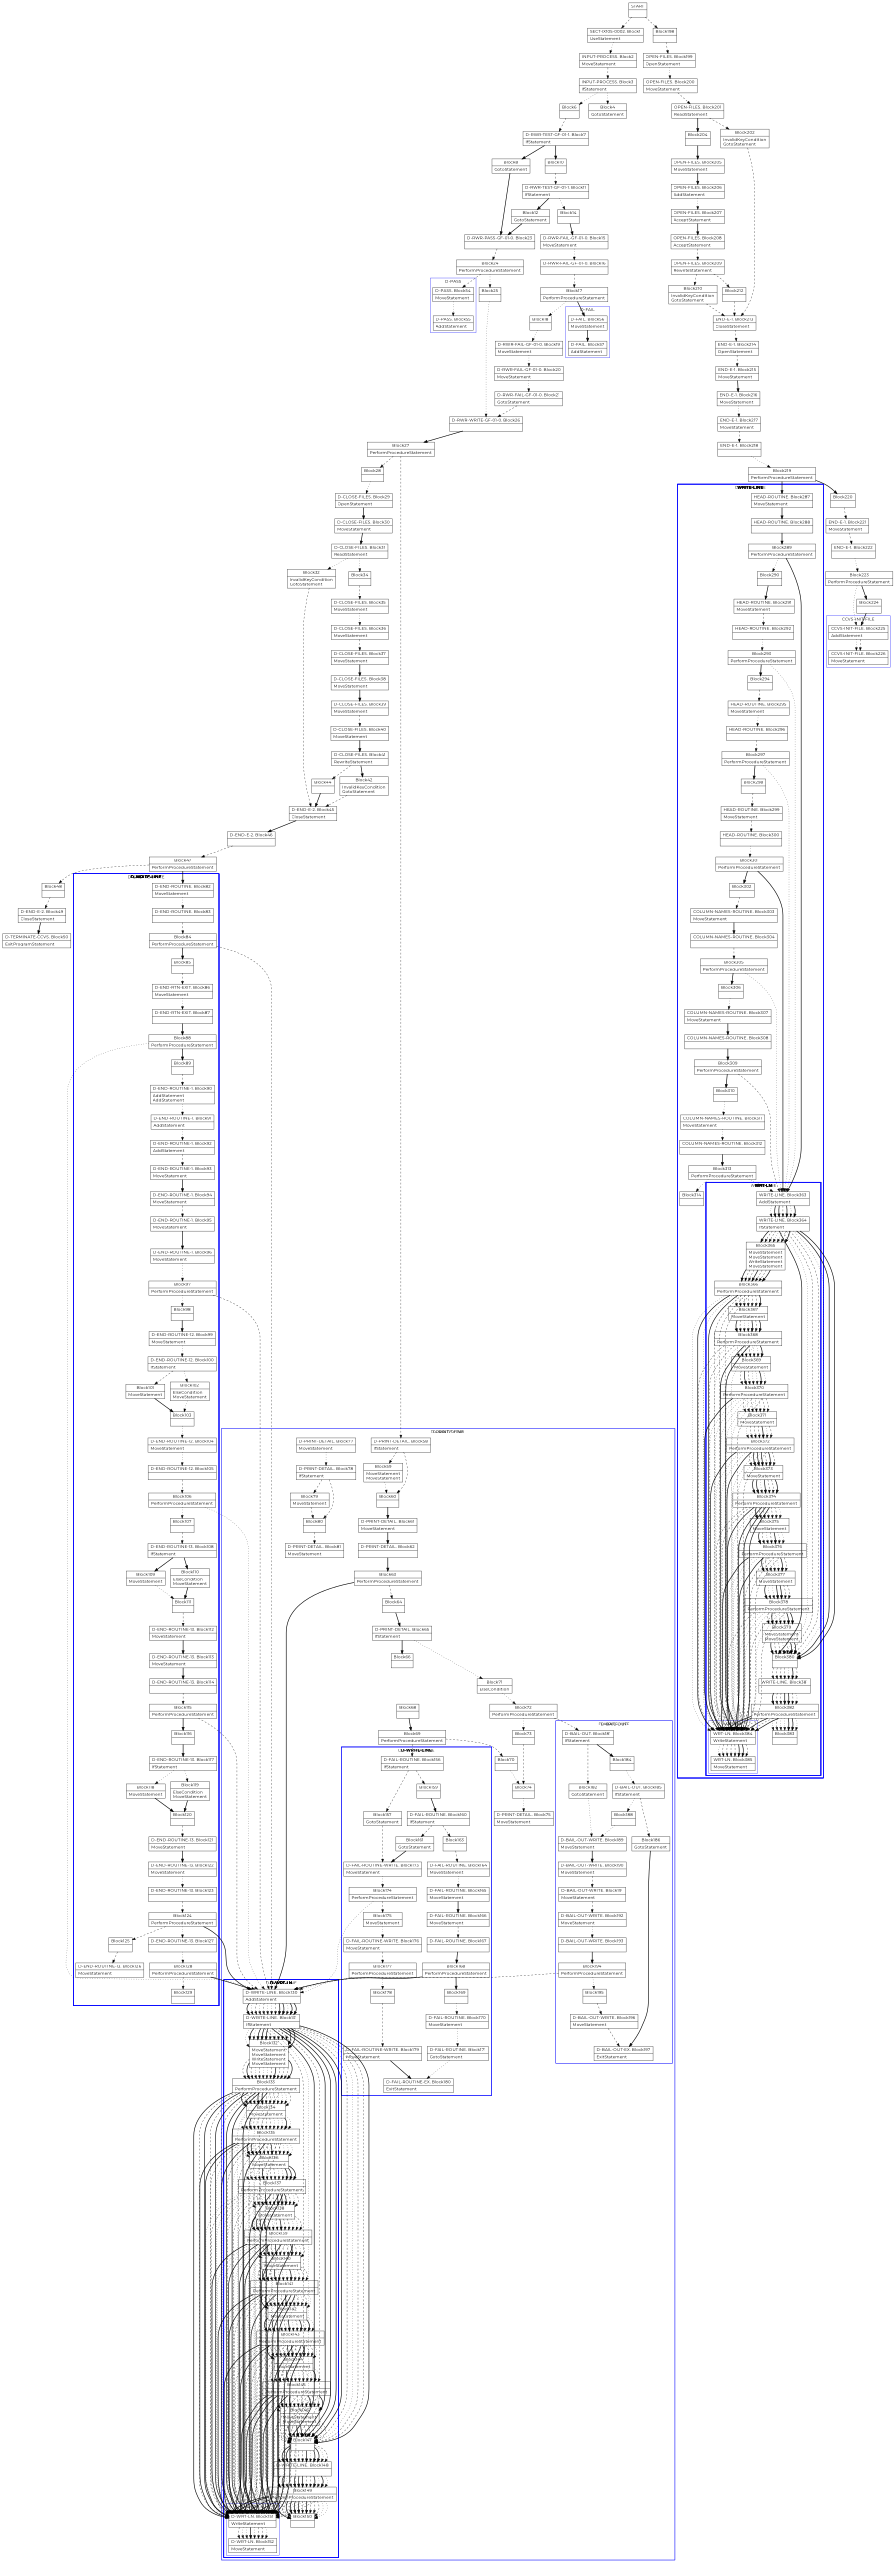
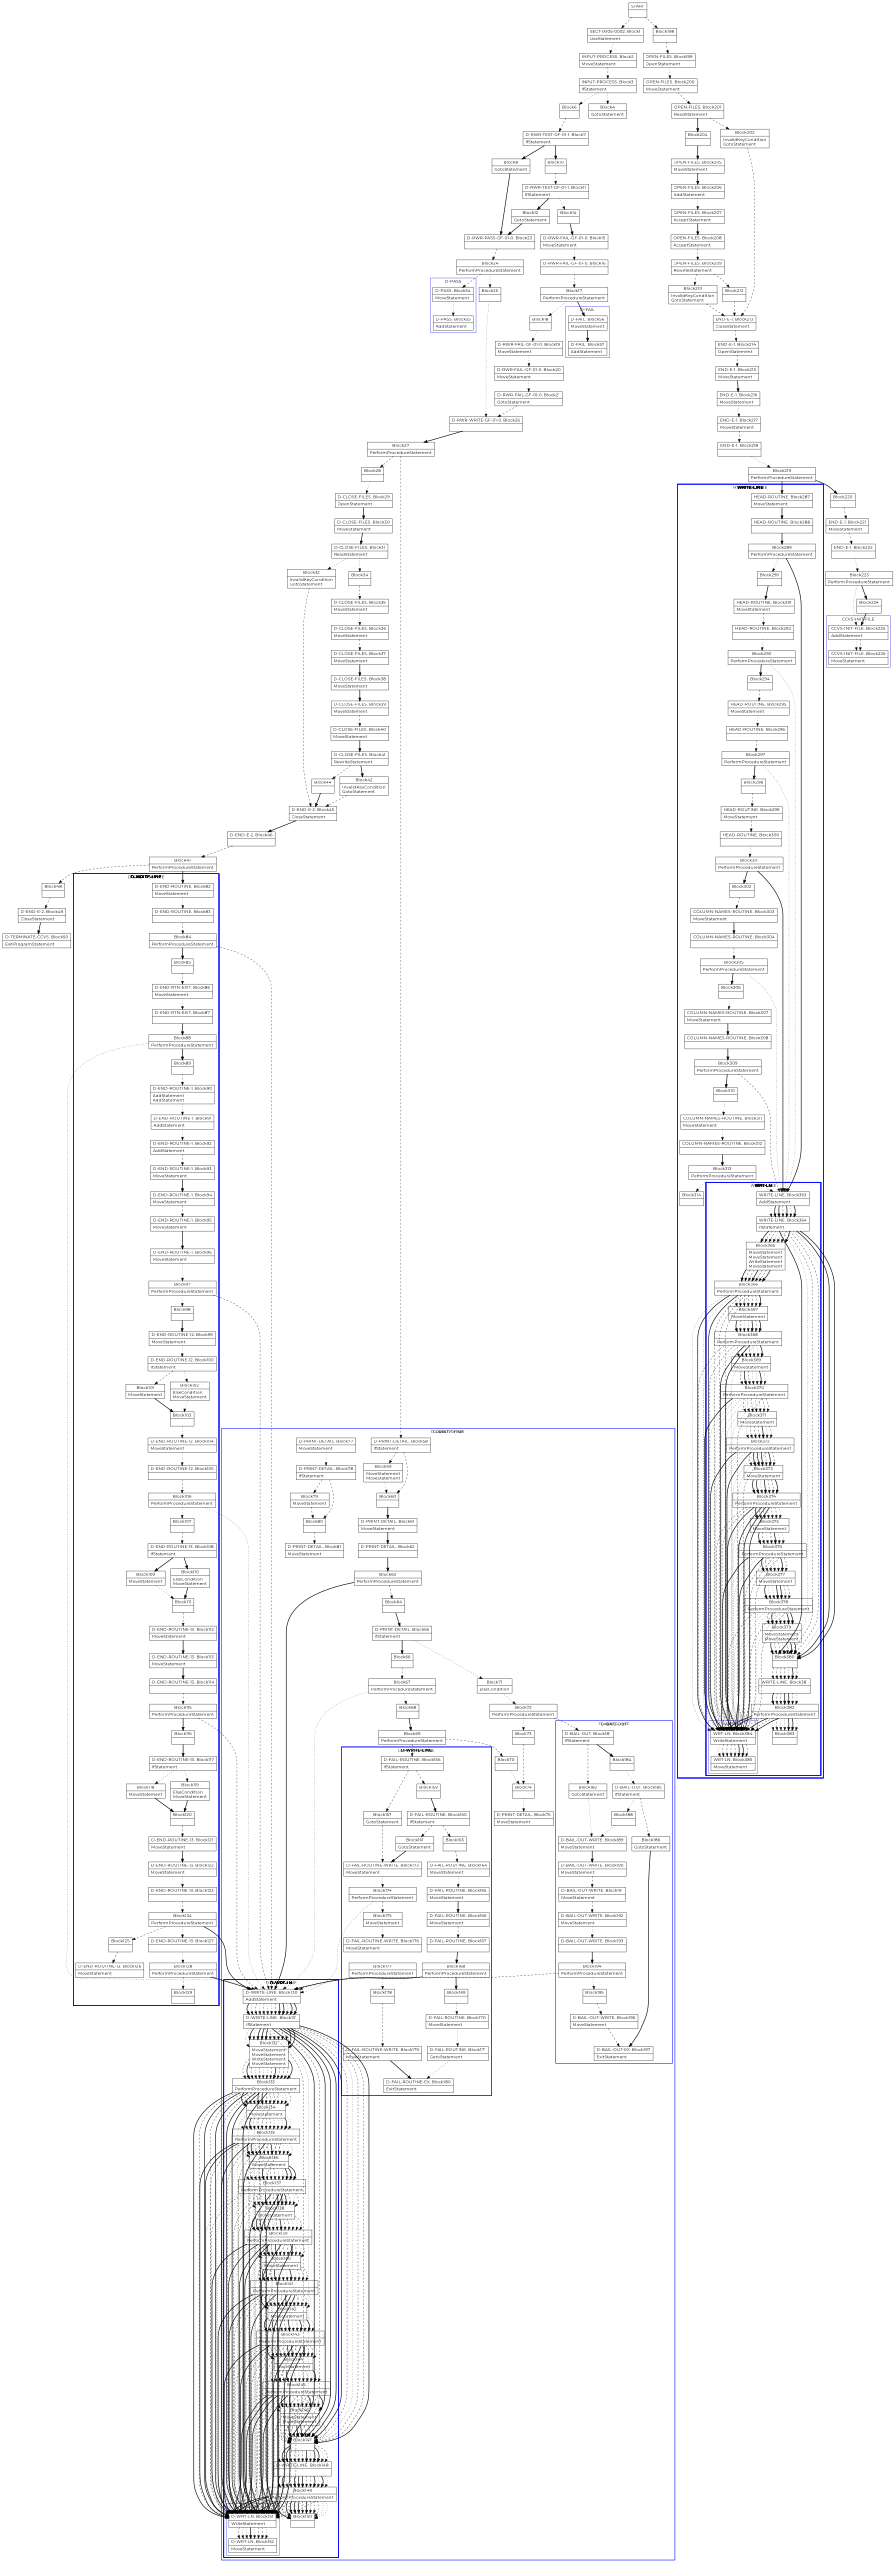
cluster "OUT-ROUTINE": label "OUT-ROUTINE" -> "HEAD-ROUTINE"
node "Block67": added
edge "D-FAIL-ROUTINE-WRITE. Block176" -> "Block177": removed
